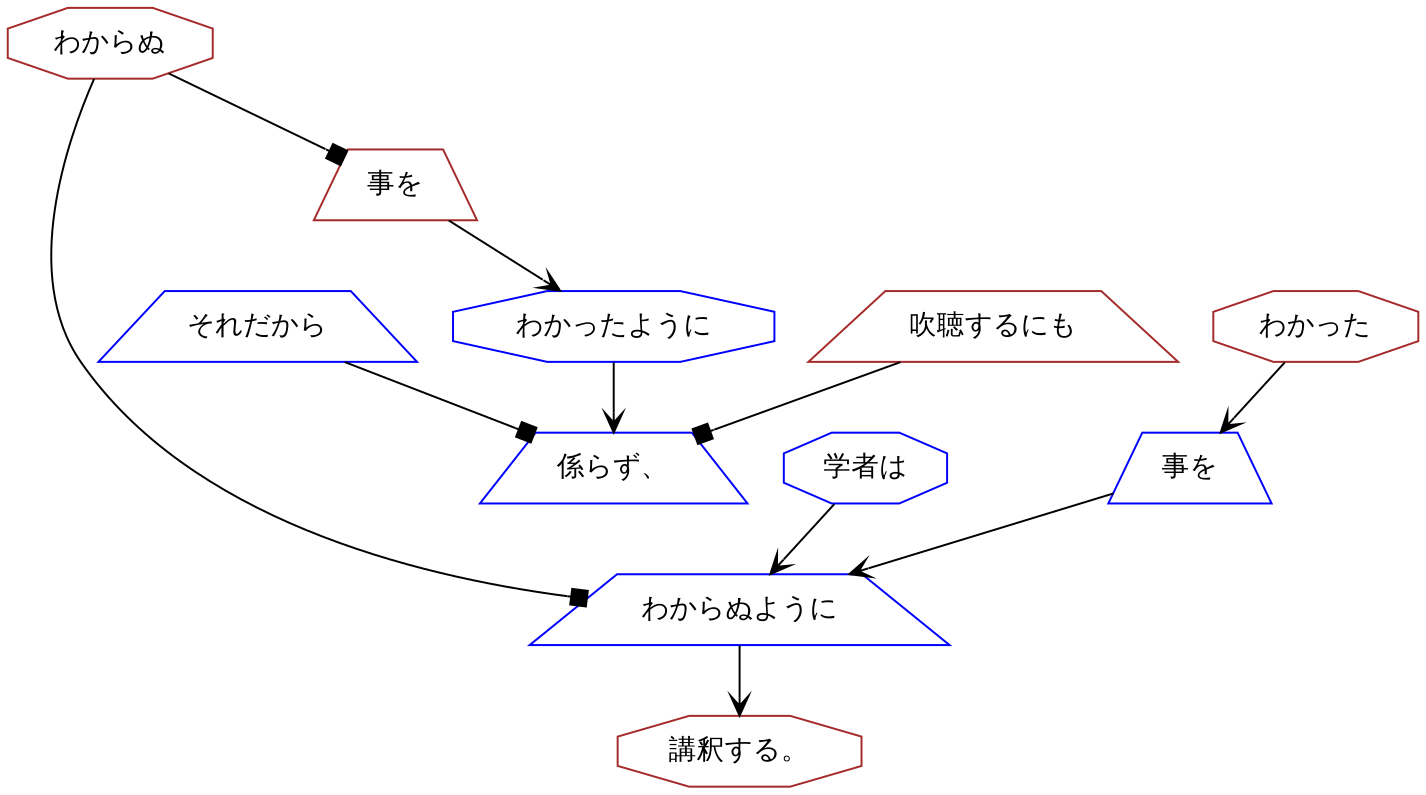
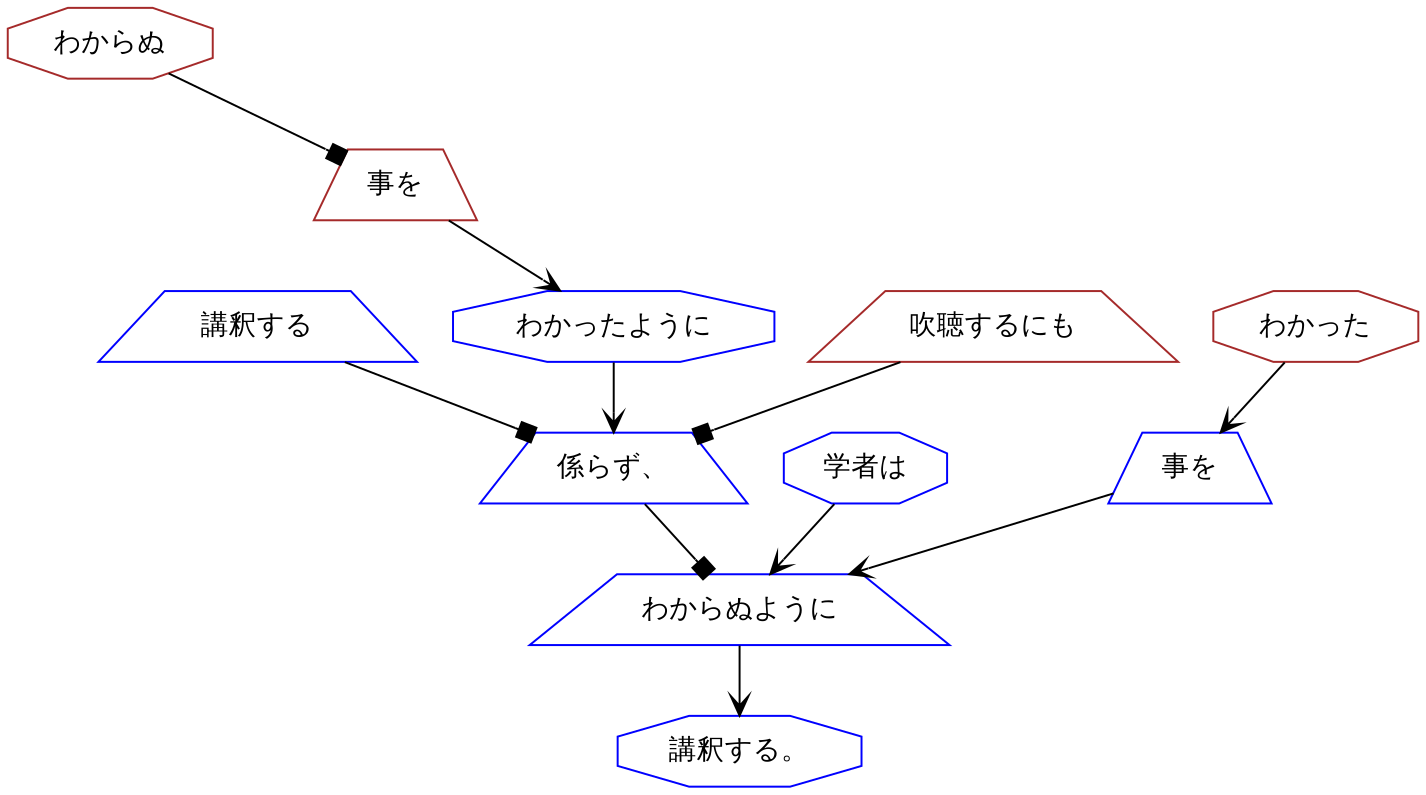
node "それだから": label "それだから" -> "講釈する"
edge "わからぬ" -> "わからぬように": now "係らず、" -> "わからぬように"
node "講釈する。": color brown -> blue
